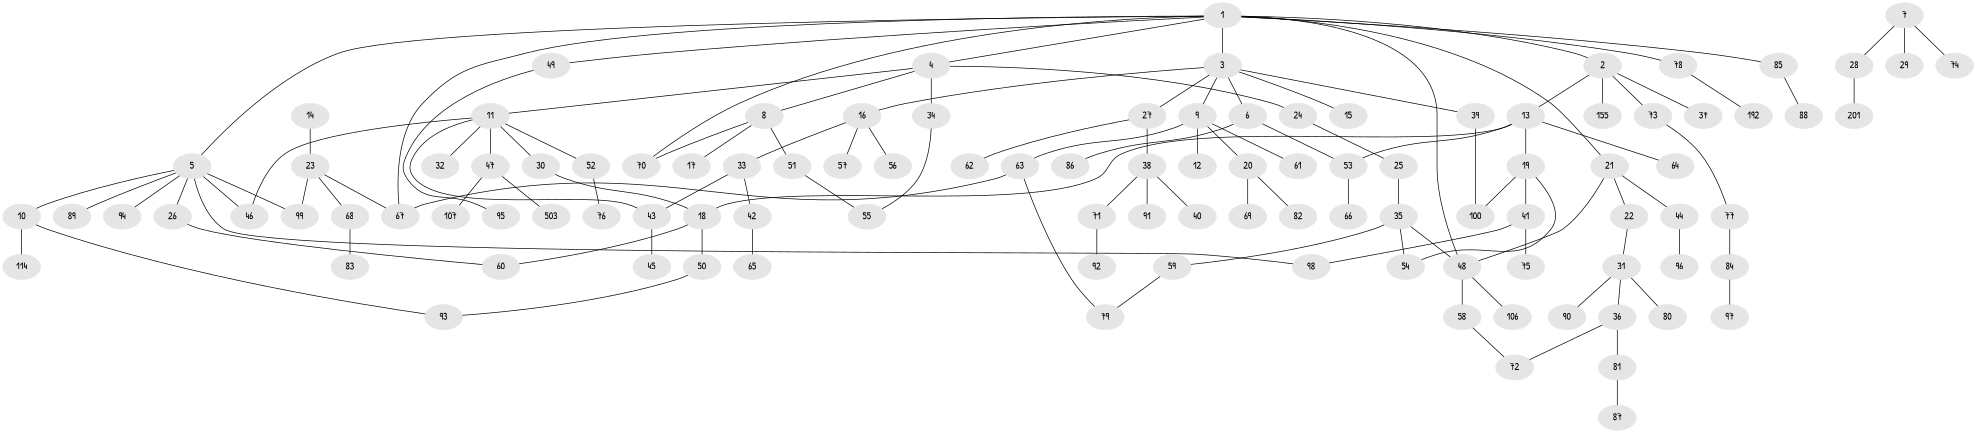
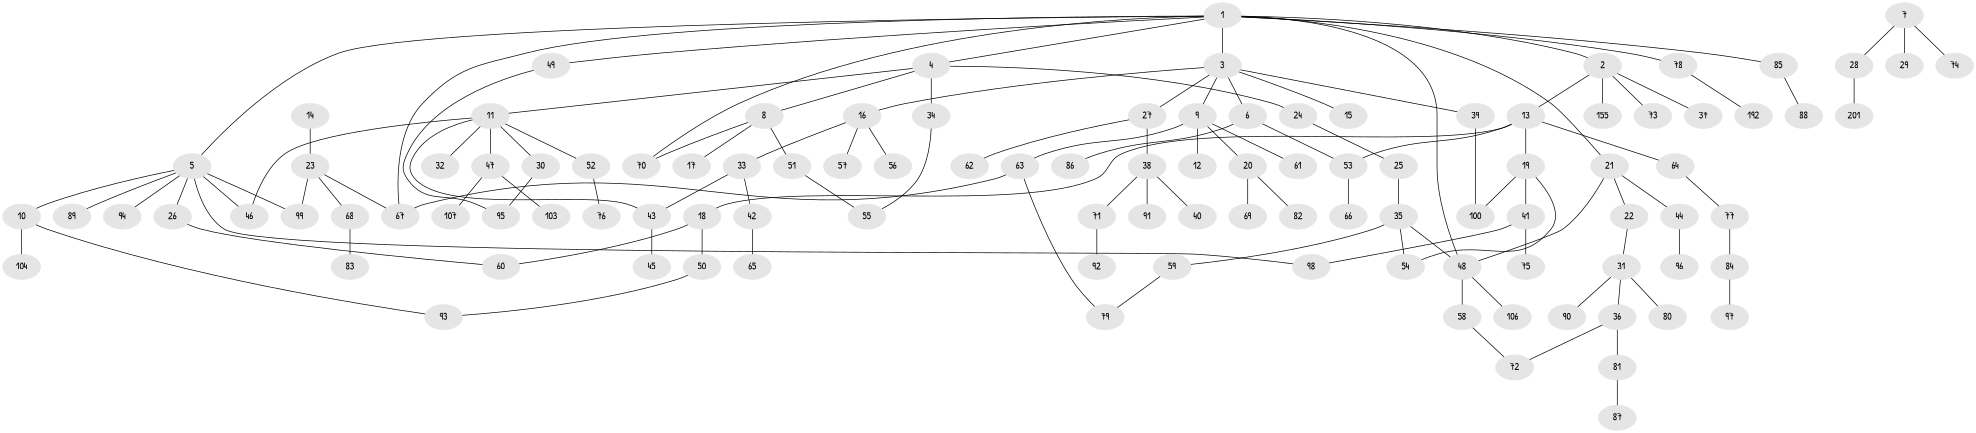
edge "73" -- "77": now "64" -- "77"
edge "30" -- "18": now "30" -- "95"
node "503": label "503" -> "103"
node "114": label "114" -> "104"
